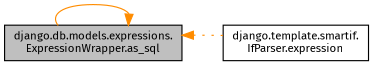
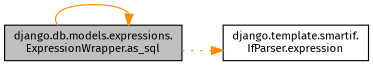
edge "django.template.smartif. IfParser.expression" -> "django.db.models.expressions. ExpressionWrapper.as_sql": reversed
